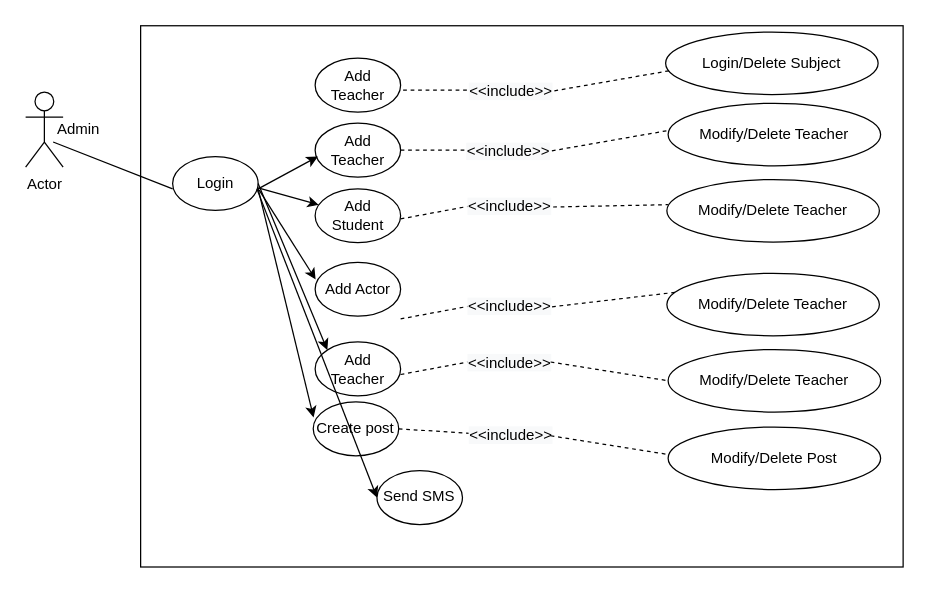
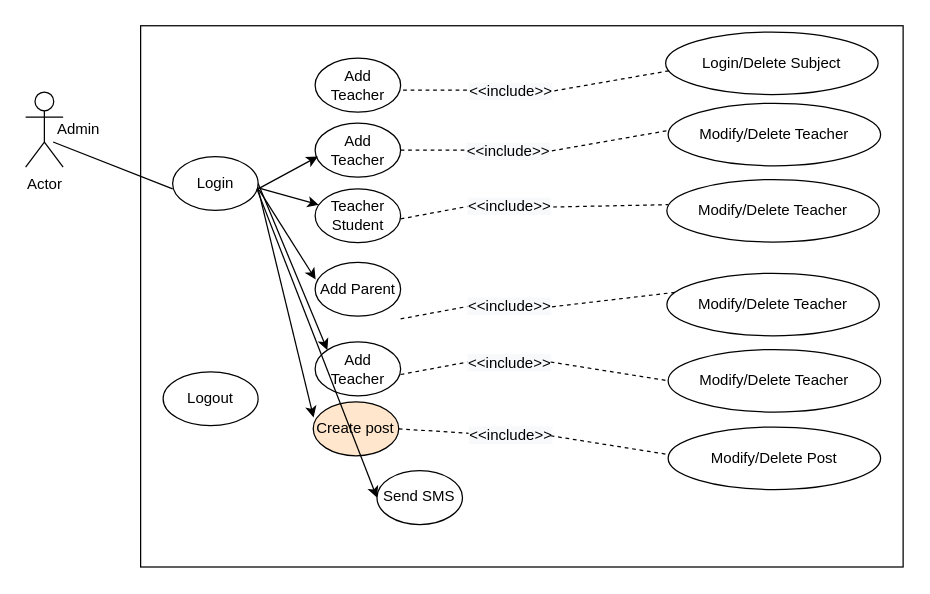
node "Add Student": label "Add Student" -> "Teacher Student"
node "Add Actor": label "Add Actor" -> "Add Parent"
node "Logout": added
node "Create post": fillcolor #ffffff -> #ffe6cc
